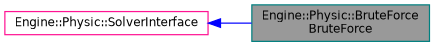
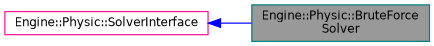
node "Engine::Physic::BruteForce BruteForce": label "Engine::Physic::BruteForce BruteForce" -> "Engine::Physic::BruteForce Solver"
